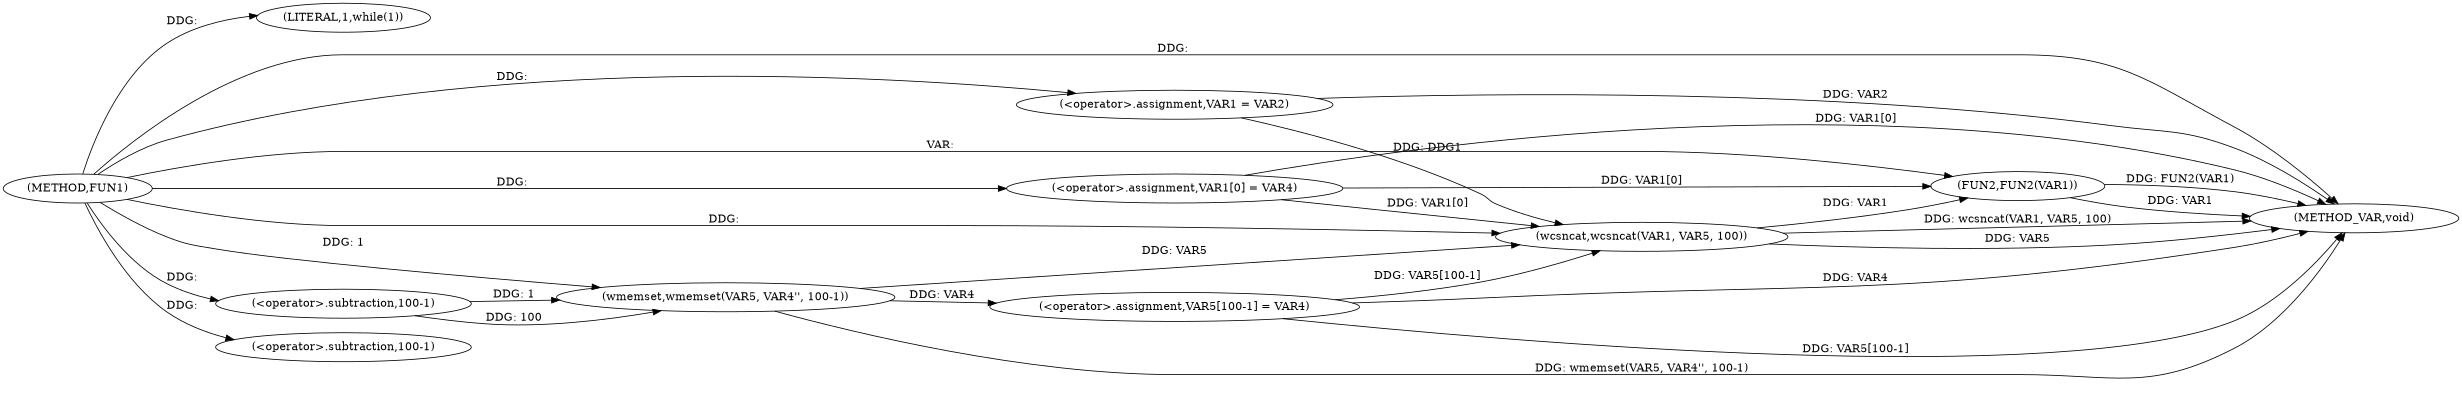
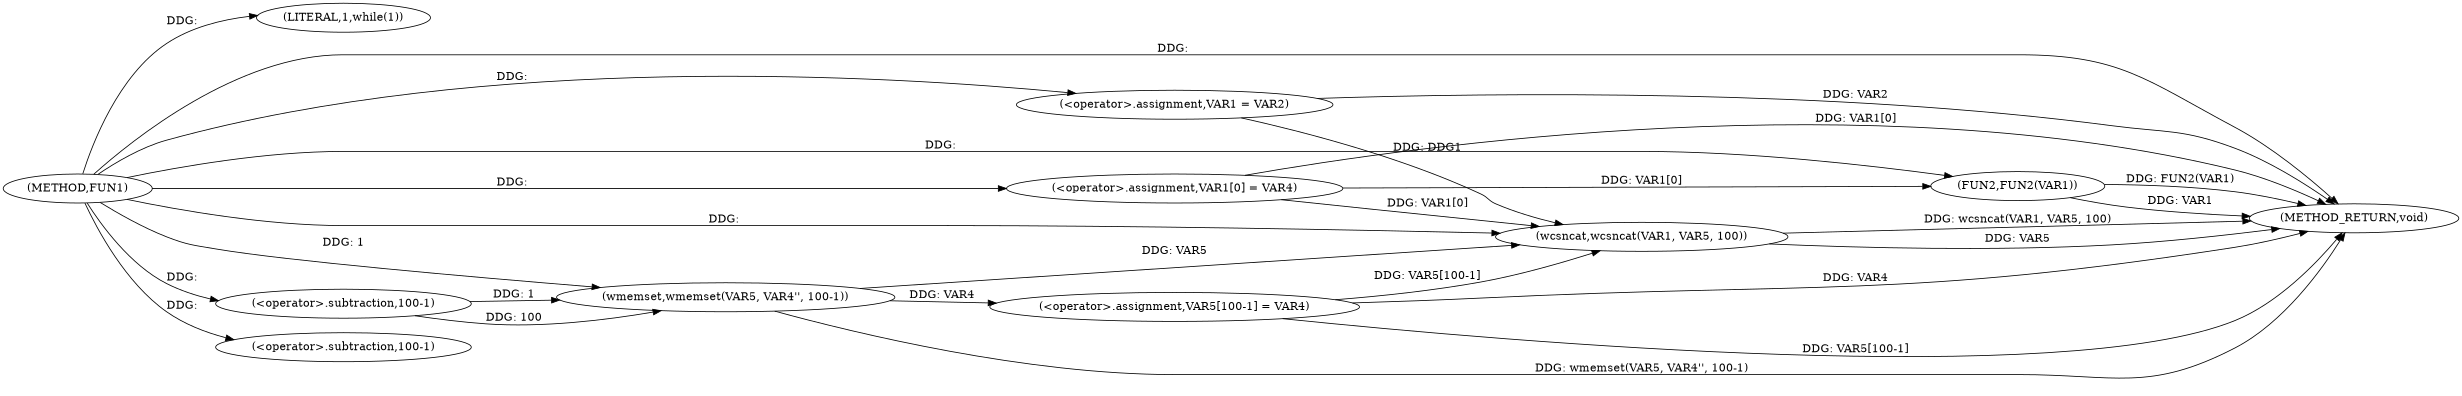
edge "(METHOD,FUN1)" -> "(FUN2,FUN2(VAR1))": label "VAR: " -> "DDG: "
edge "(wcsncat,wcsncat(VAR1, VAR5, 100))" -> "(FUN2,FUN2(VAR1))": removed, label "DDG: VAR1"
node "(METHOD_VAR,void)": label "(METHOD_VAR,void)" -> "(METHOD_RETURN,void)"
